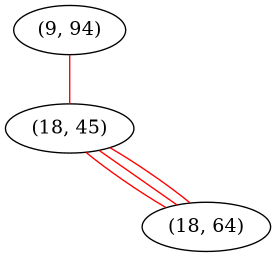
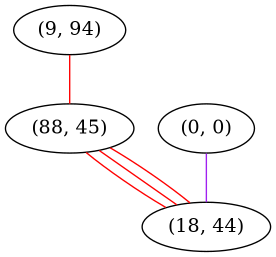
node "(18, 45)": label "(18, 45)" -> "(88, 45)"
node "(0, 0)": added
node "(18, 64)": label "(18, 64)" -> "(18, 44)"
